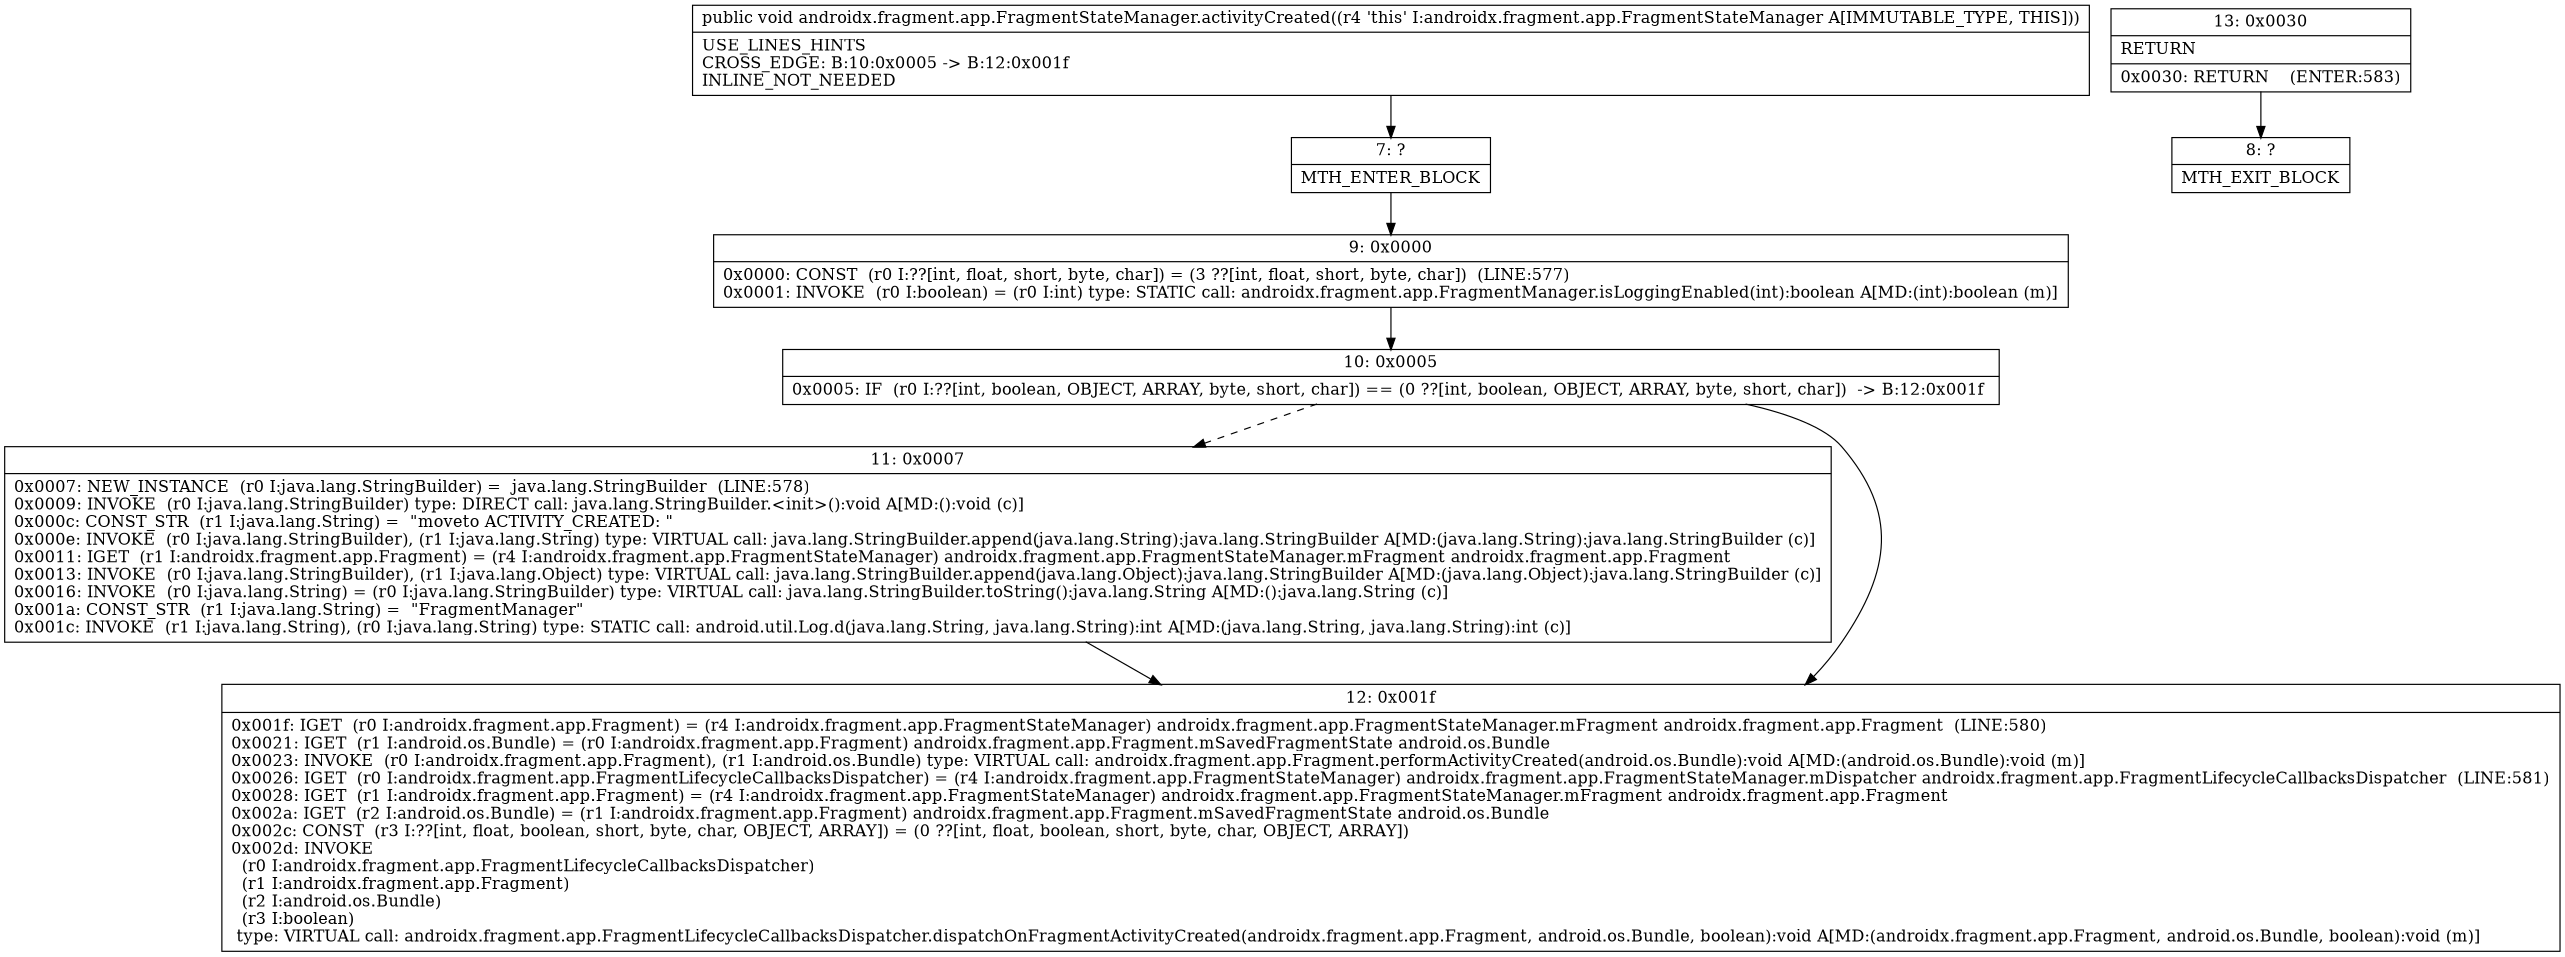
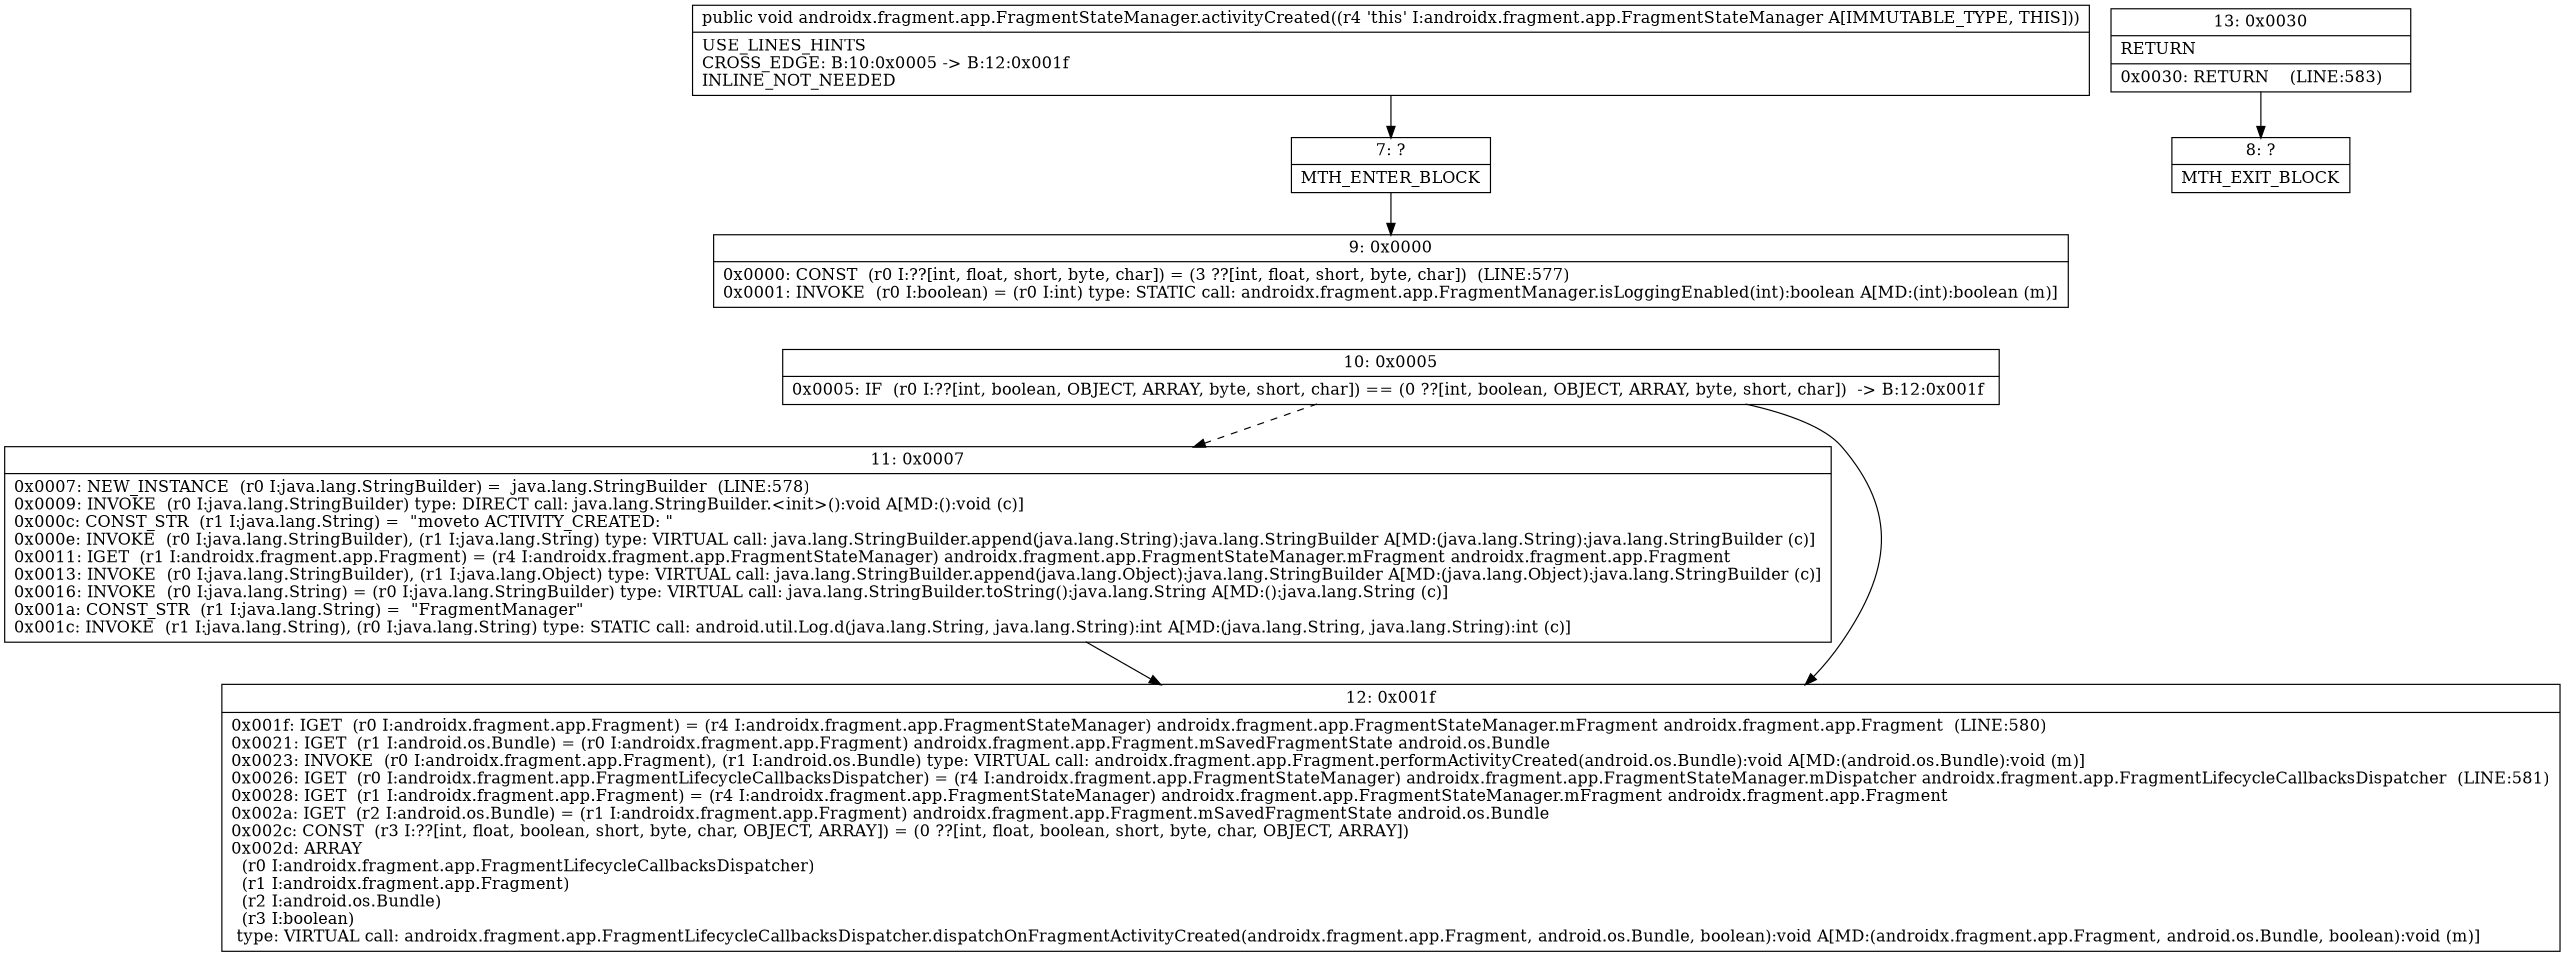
node "13: 0x0030": text "0x0030: RETURN    (ENTER:583)" -> "0x0030: RETURN    (LINE:583)"
edge "9: 0x0000" -> "10: 0x0005": removed
node "12: 0x001f": text "0x002d: INVOKE" -> "0x002d: ARRAY"
